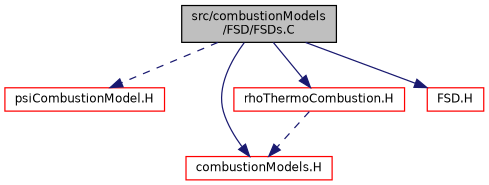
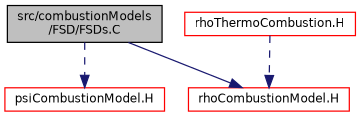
edge "src/combustionModels /FSD/FSDs.C" -> "rhoThermoCombustion.H": removed
node "FSD.H": removed
node "combustionModels.H": label "combustionModels.H" -> "rhoCombustionModel.H"
